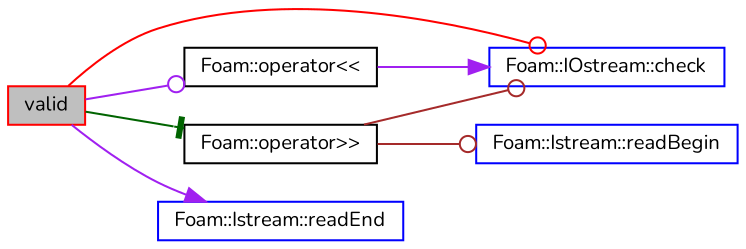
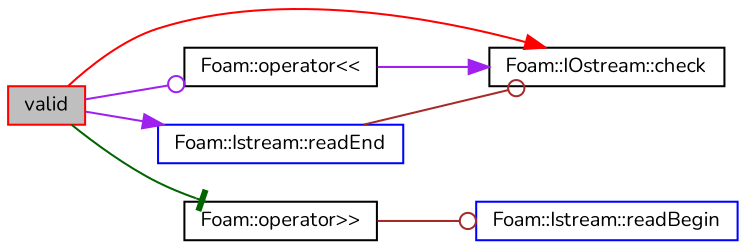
edge "valid" -> "Foam::IOstream::check": arrowhead odot -> normal
node "Foam::IOstream::check": color blue -> black
edge "Foam::operator>>" -> "Foam::IOstream::check": now "Foam::Istream::readEnd" -> "Foam::IOstream::check"
